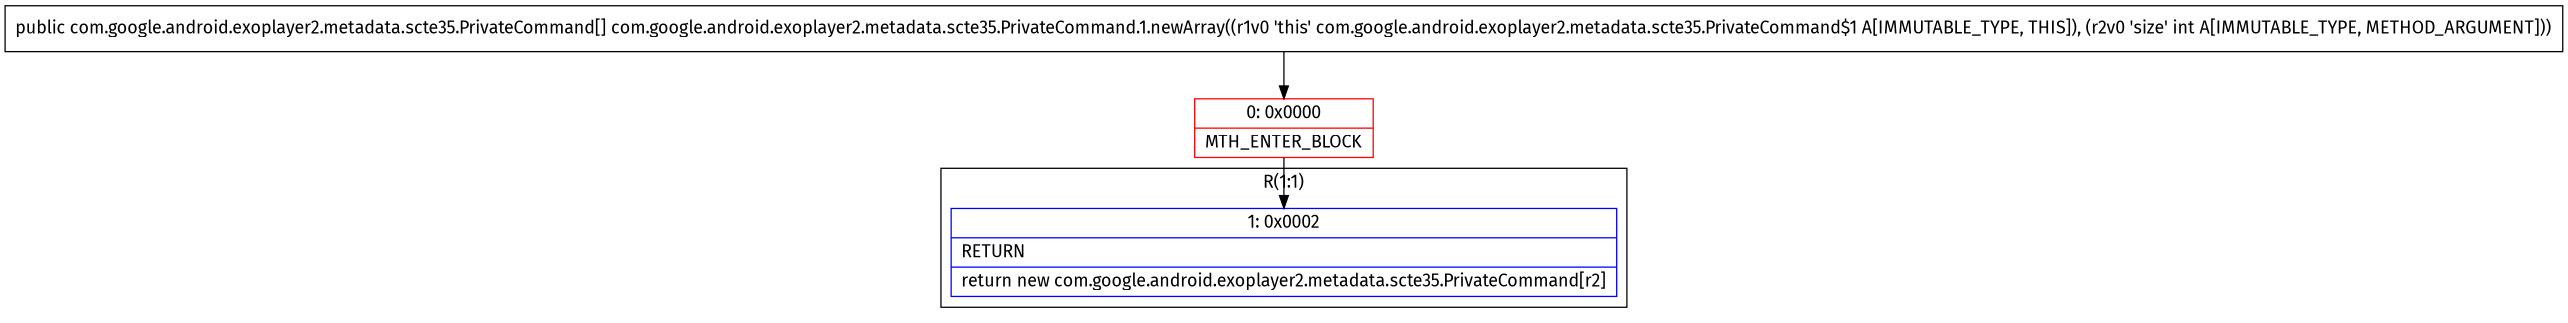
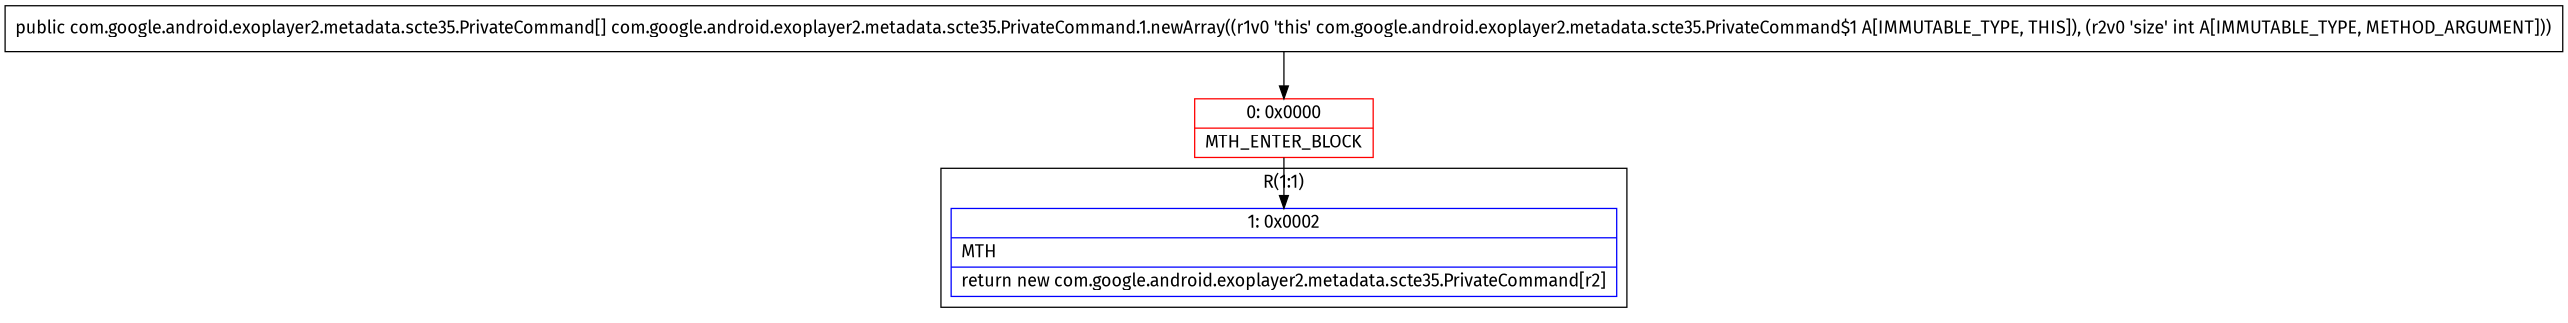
node "1: 0x0002": text "RETURN" -> "MTH"
